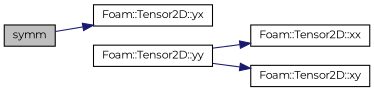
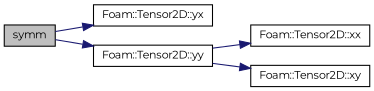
edge "symm" -> "Foam::Tensor2D::yy": added
